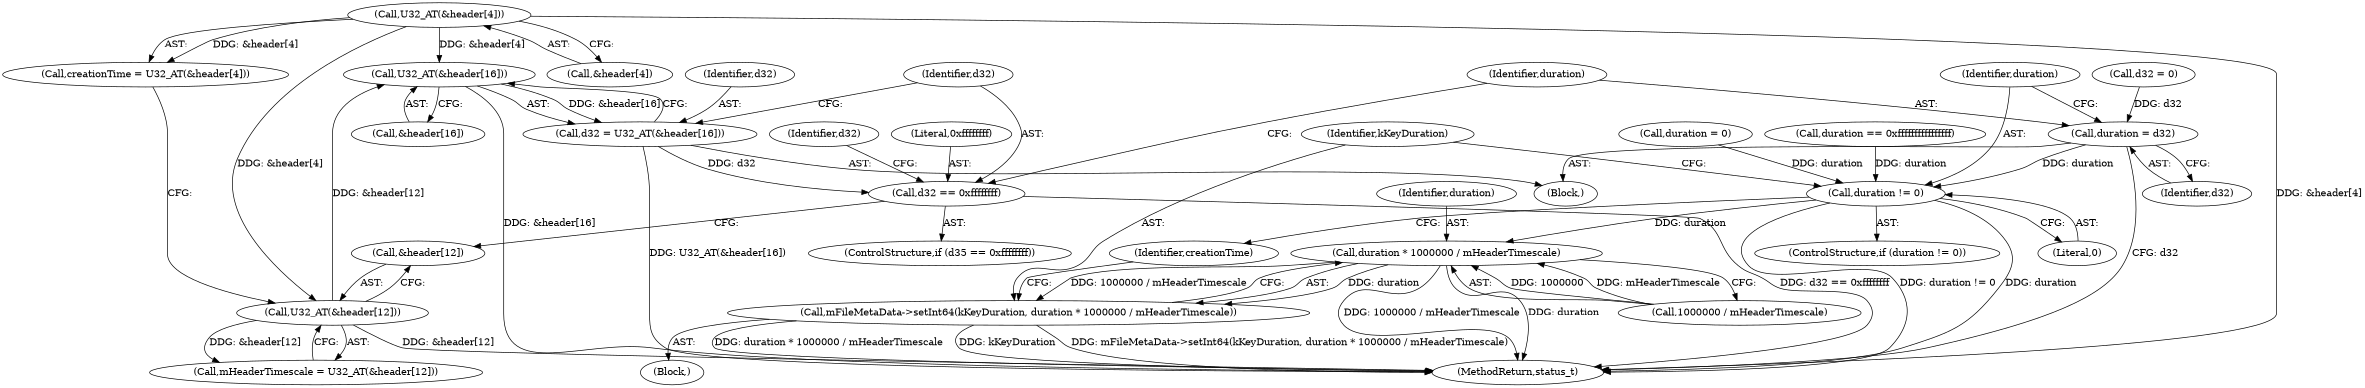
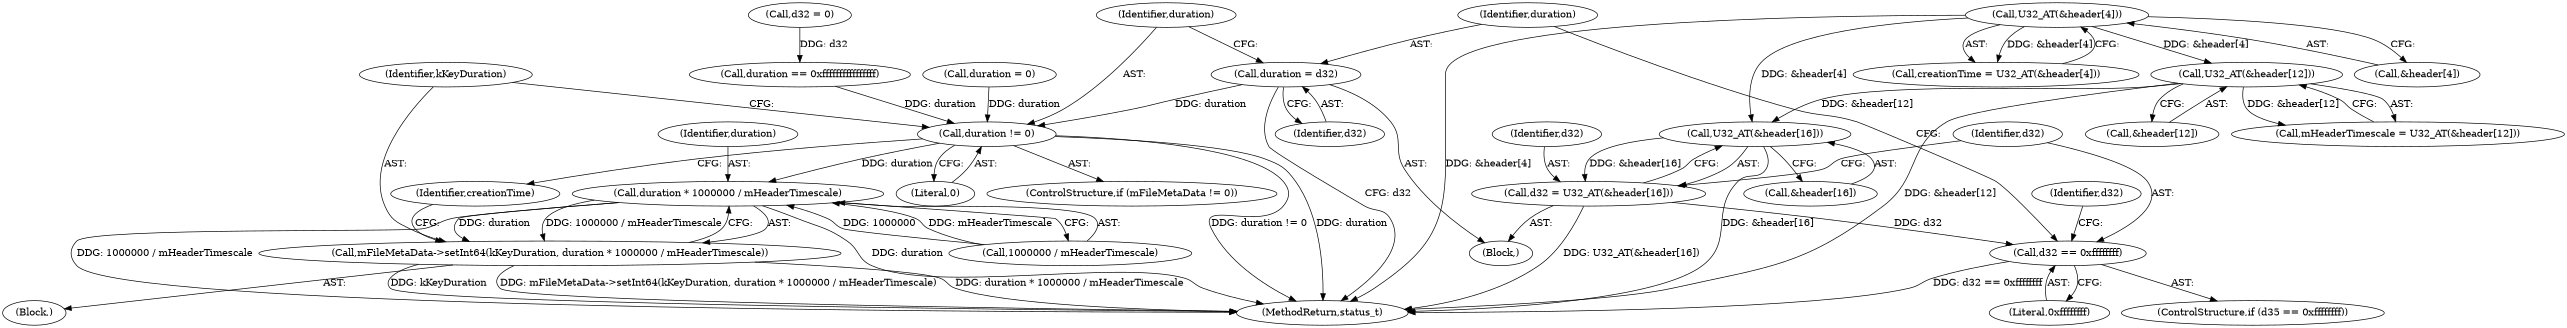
edge "(Call,d32 = 0)" -> "(Call,duration = d32)": now "(Call,d32 = 0)" -> "(Call,duration == 0xffffffffffffffff)"
edge "(Call,d32 == 0xffffffff)" -> "(Call,&header[12])": now "(Call,d32 == 0xffffffff)" -> "(Literal,0xffffffff)"
edge "(Call,creationTime = U32_AT(&header[4]))" -> "(Call,U32_AT(&header[12]))": now "(Call,creationTime = U32_AT(&header[4]))" -> "(Call,U32_AT(&header[4]))"
node "(ControlStructure,if (duration != 0))": label "(ControlStructure,if (duration != 0))" -> "(ControlStructure,if (mFileMetaData != 0))"
